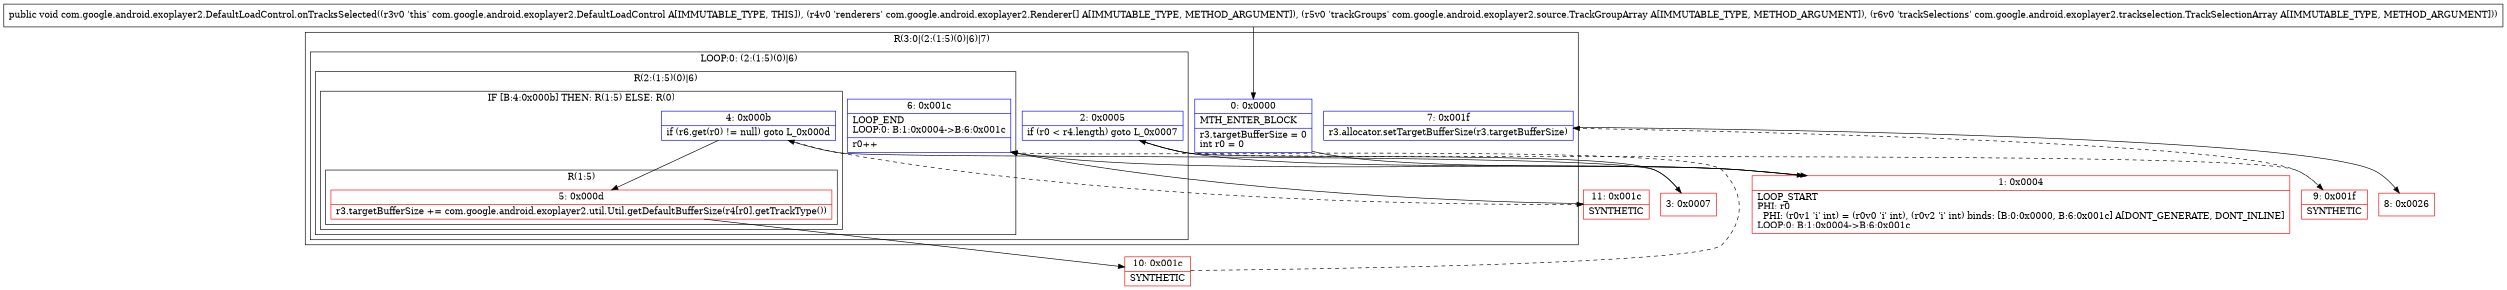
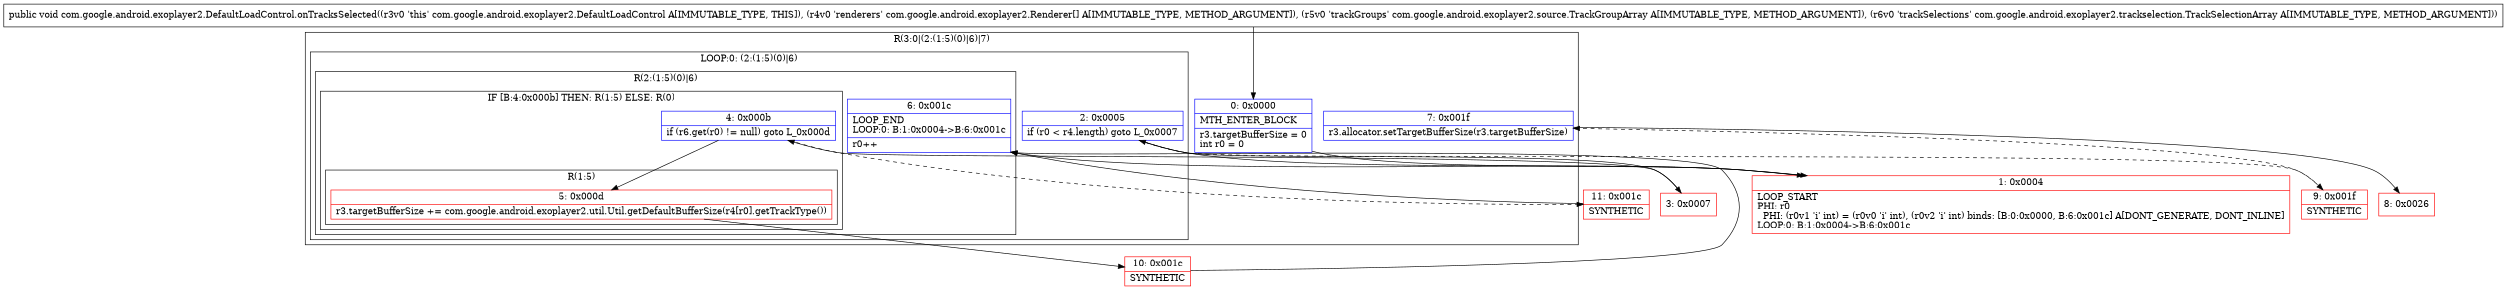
edge "10: 0x001c" -> "6: 0x001c": style dashed -> solid
